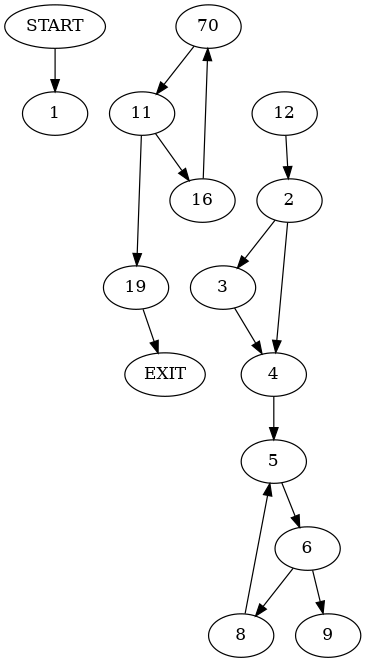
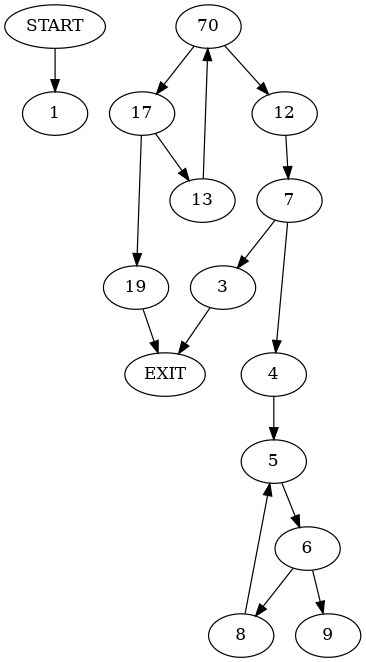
edge "70" -> "12": added
node "11": label "11" -> "17"
node "16": label "16" -> "13"
node "2": label "2" -> "7"
edge "3" -> "4": now "3" -> "EXIT"
